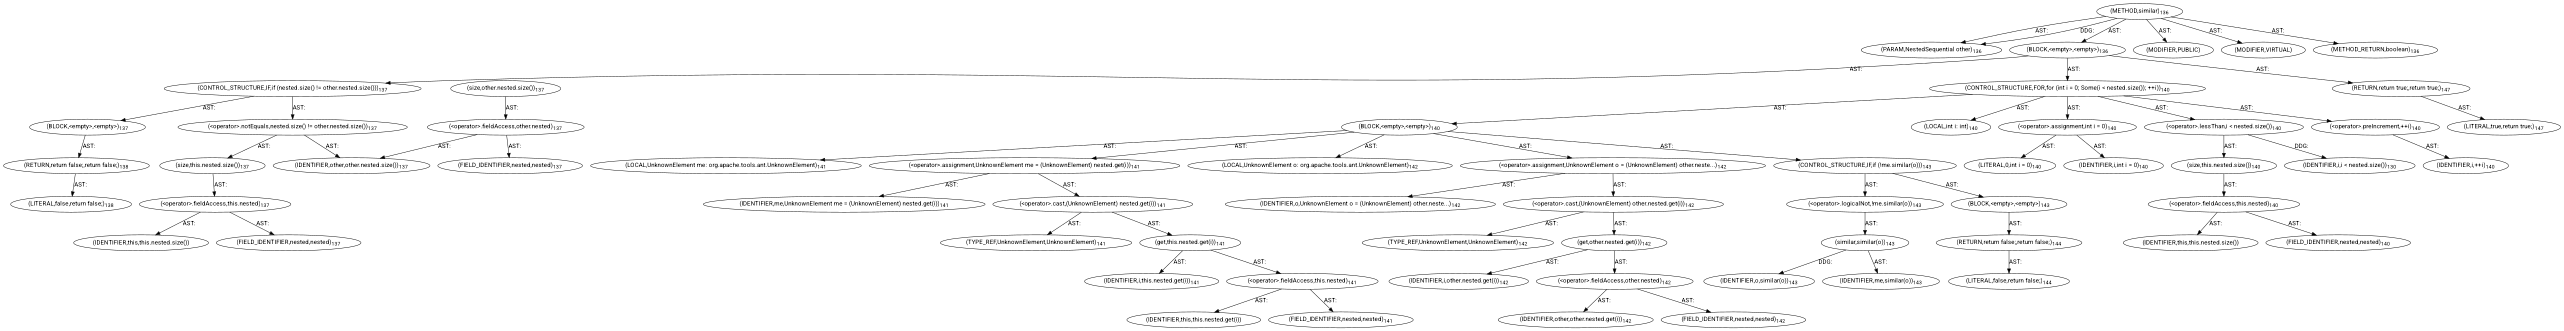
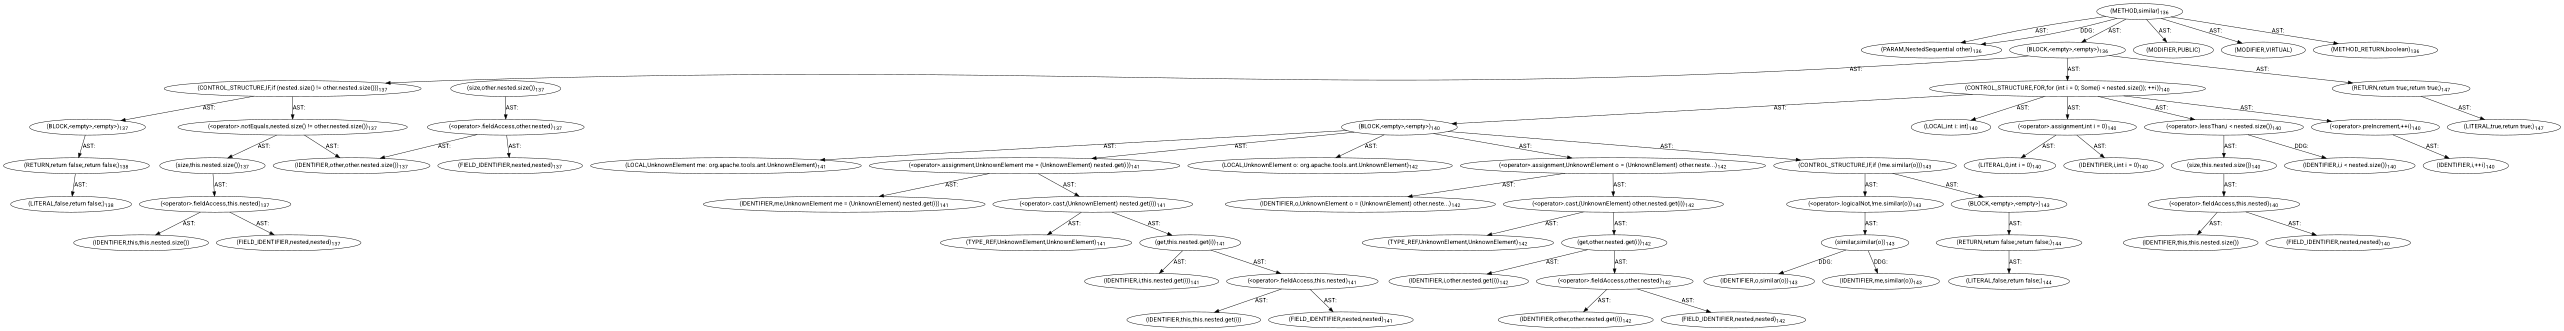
node "(IDENTIFIER,i,i < nested.size())": text "130" -> "140"
edge "(similar,similar(o))" -> "(IDENTIFIER,me,similar(o))": label "AST: " -> "DDG: "
